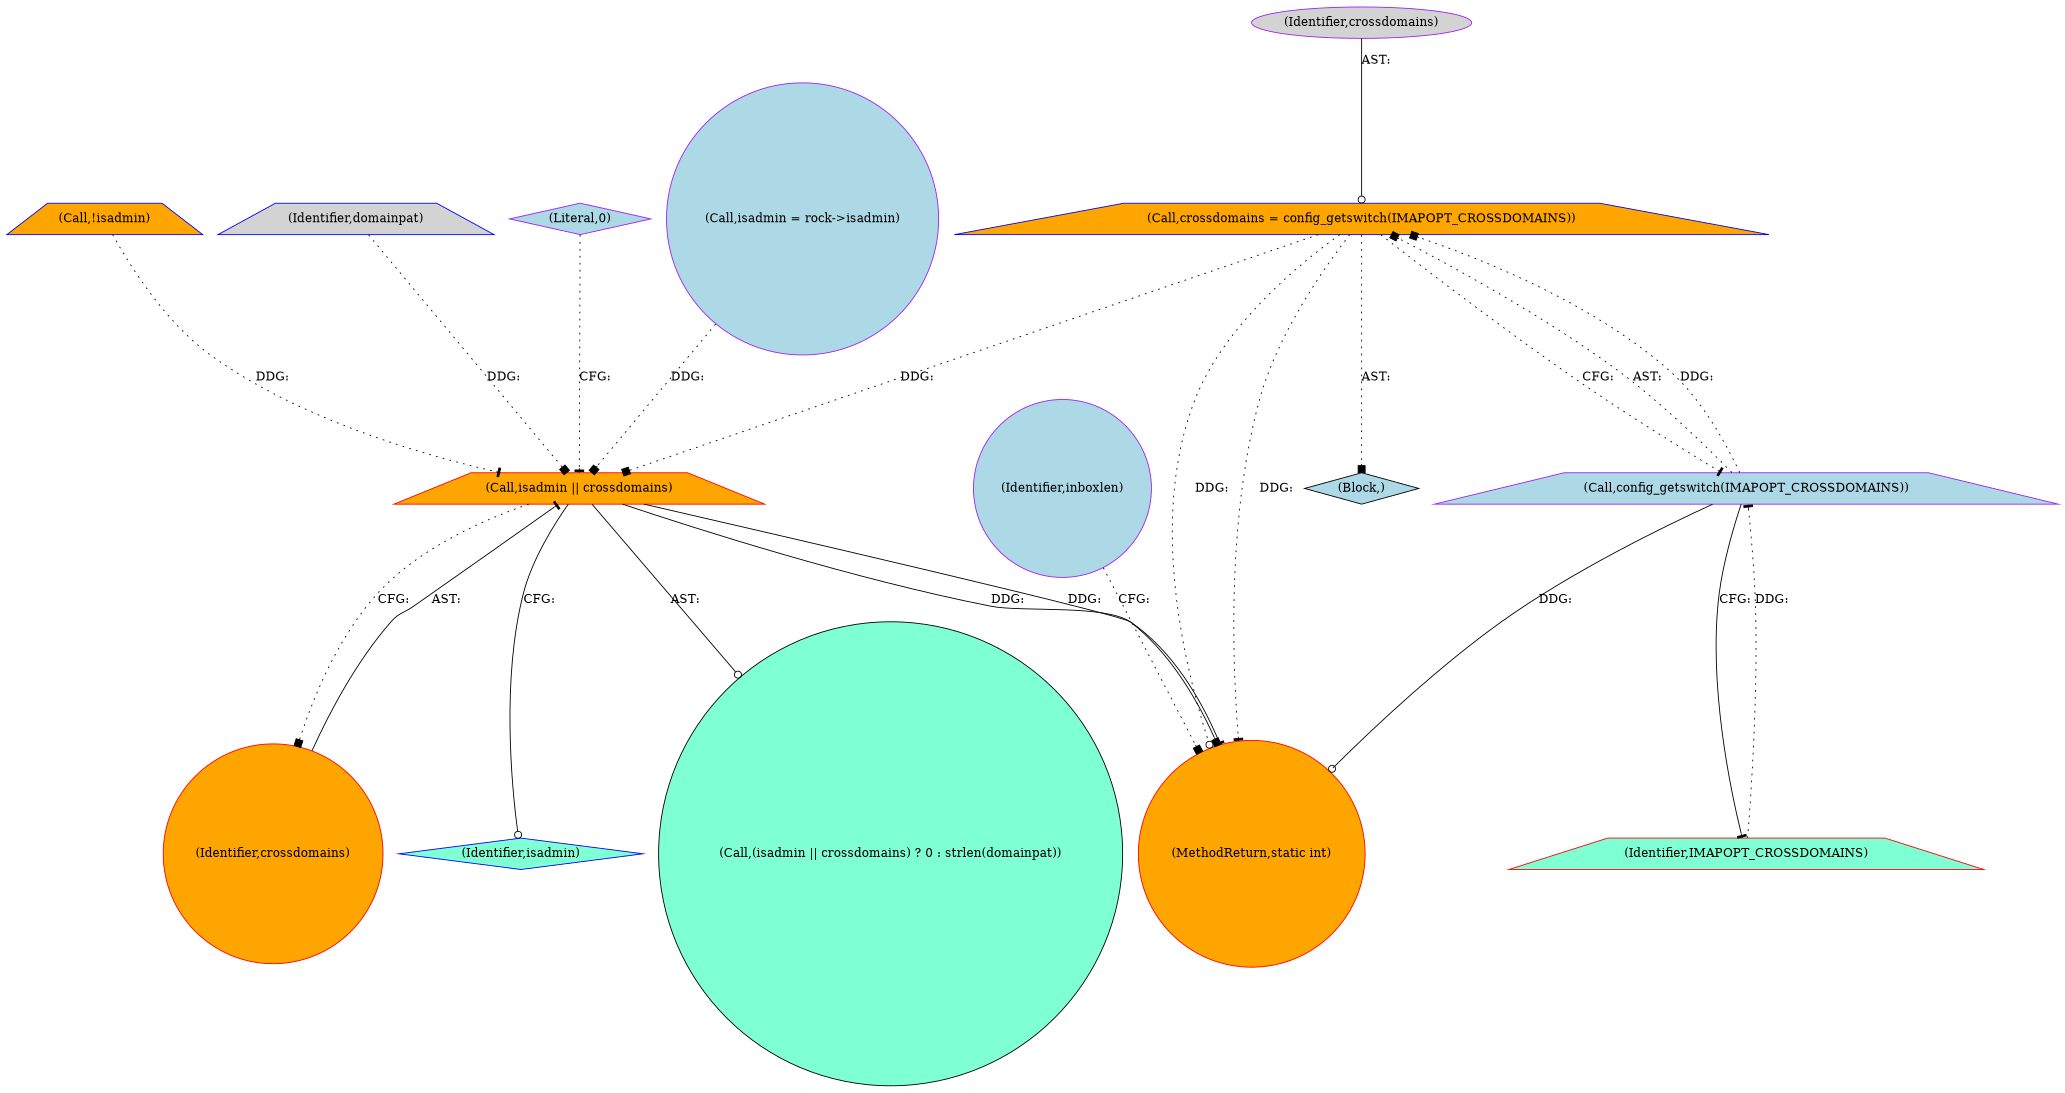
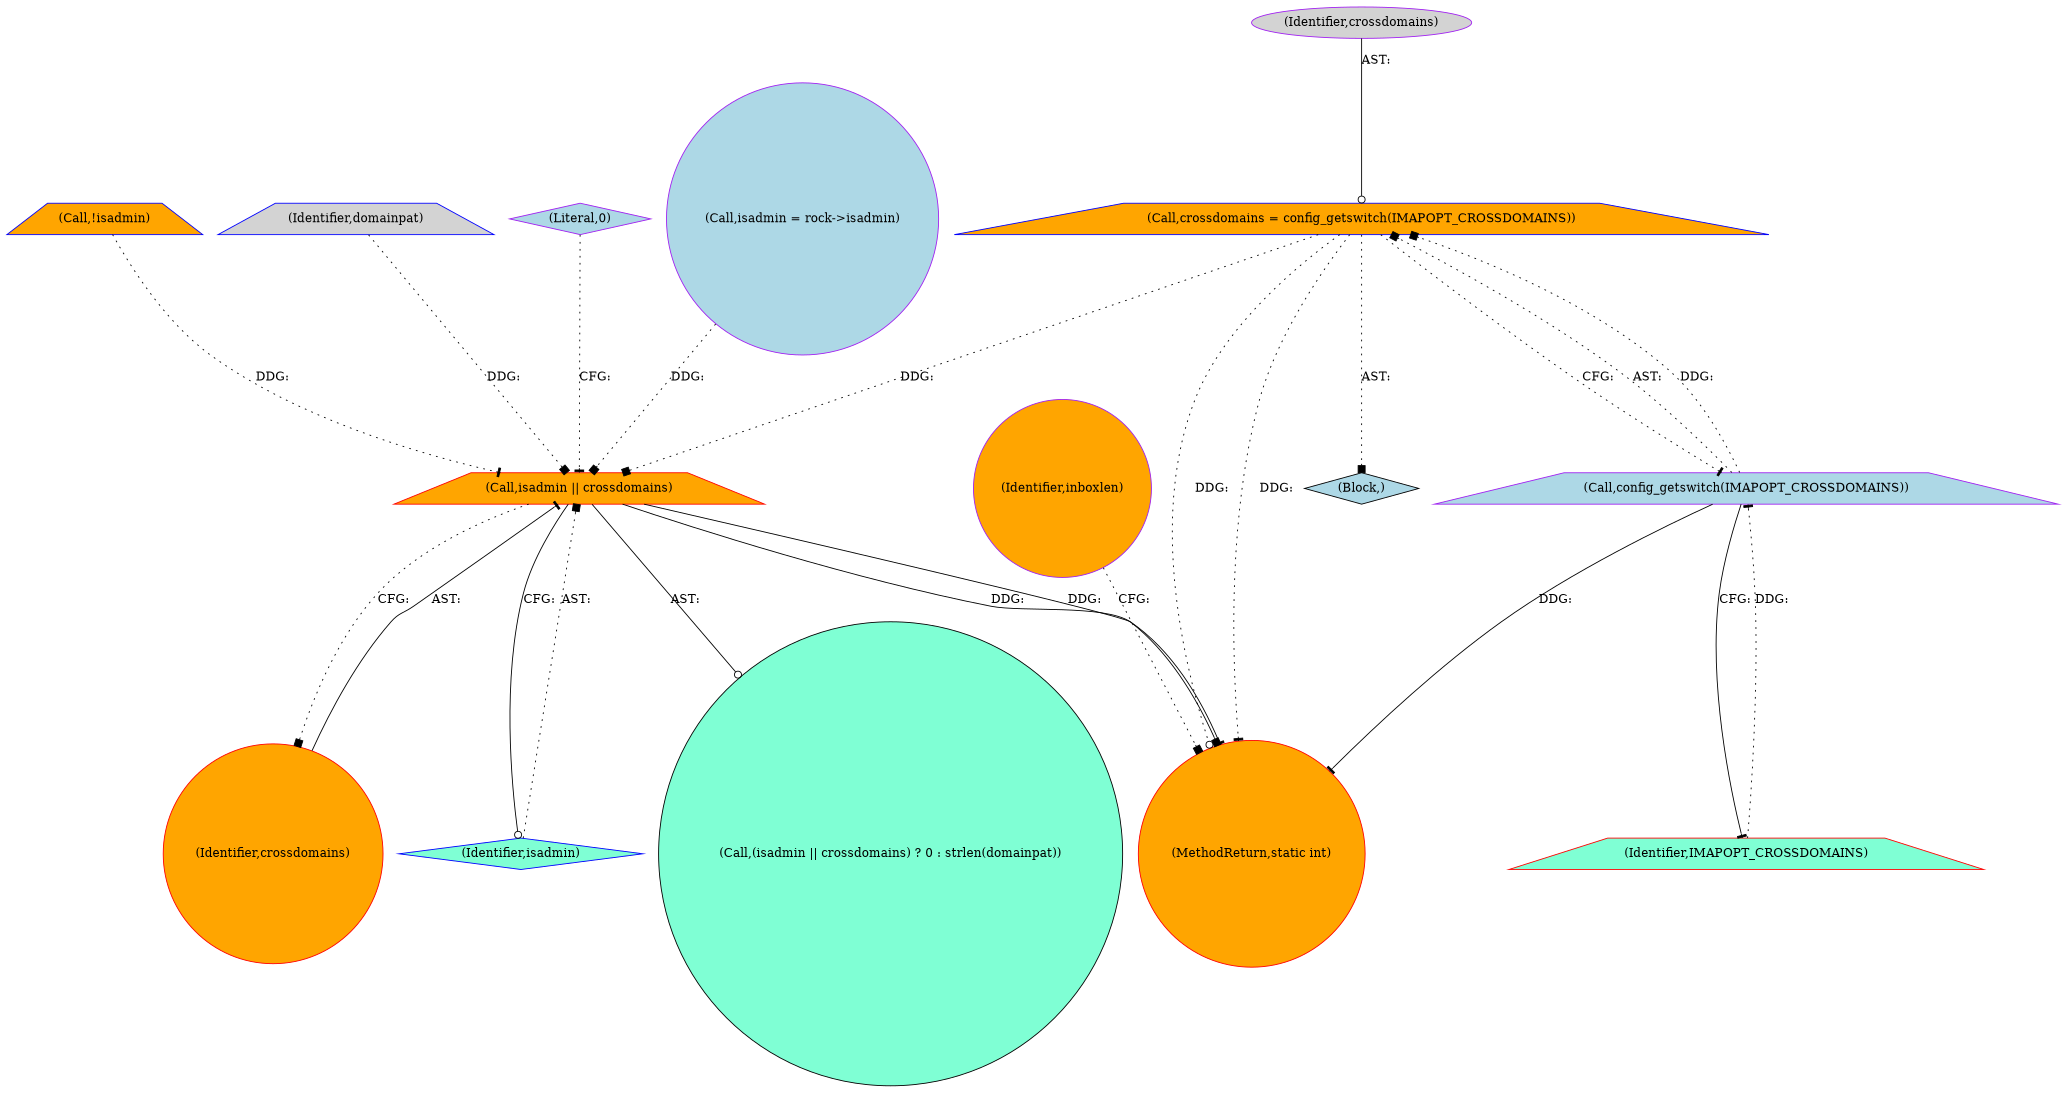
node "(Identifier,inboxlen)": fillcolor lightblue -> orange
edge "(Call,config_getswitch(IMAPOPT_CROSSDOMAINS))" -> "(MethodReturn,static int)": arrowhead odot -> tee
edge "(Identifier,isadmin)" -> "(Call,isadmin || crossdomains)": added, label "AST:"
